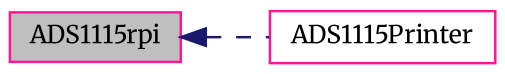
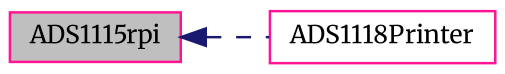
node "ADS1115Printer": label "ADS1115Printer" -> "ADS1118Printer"
